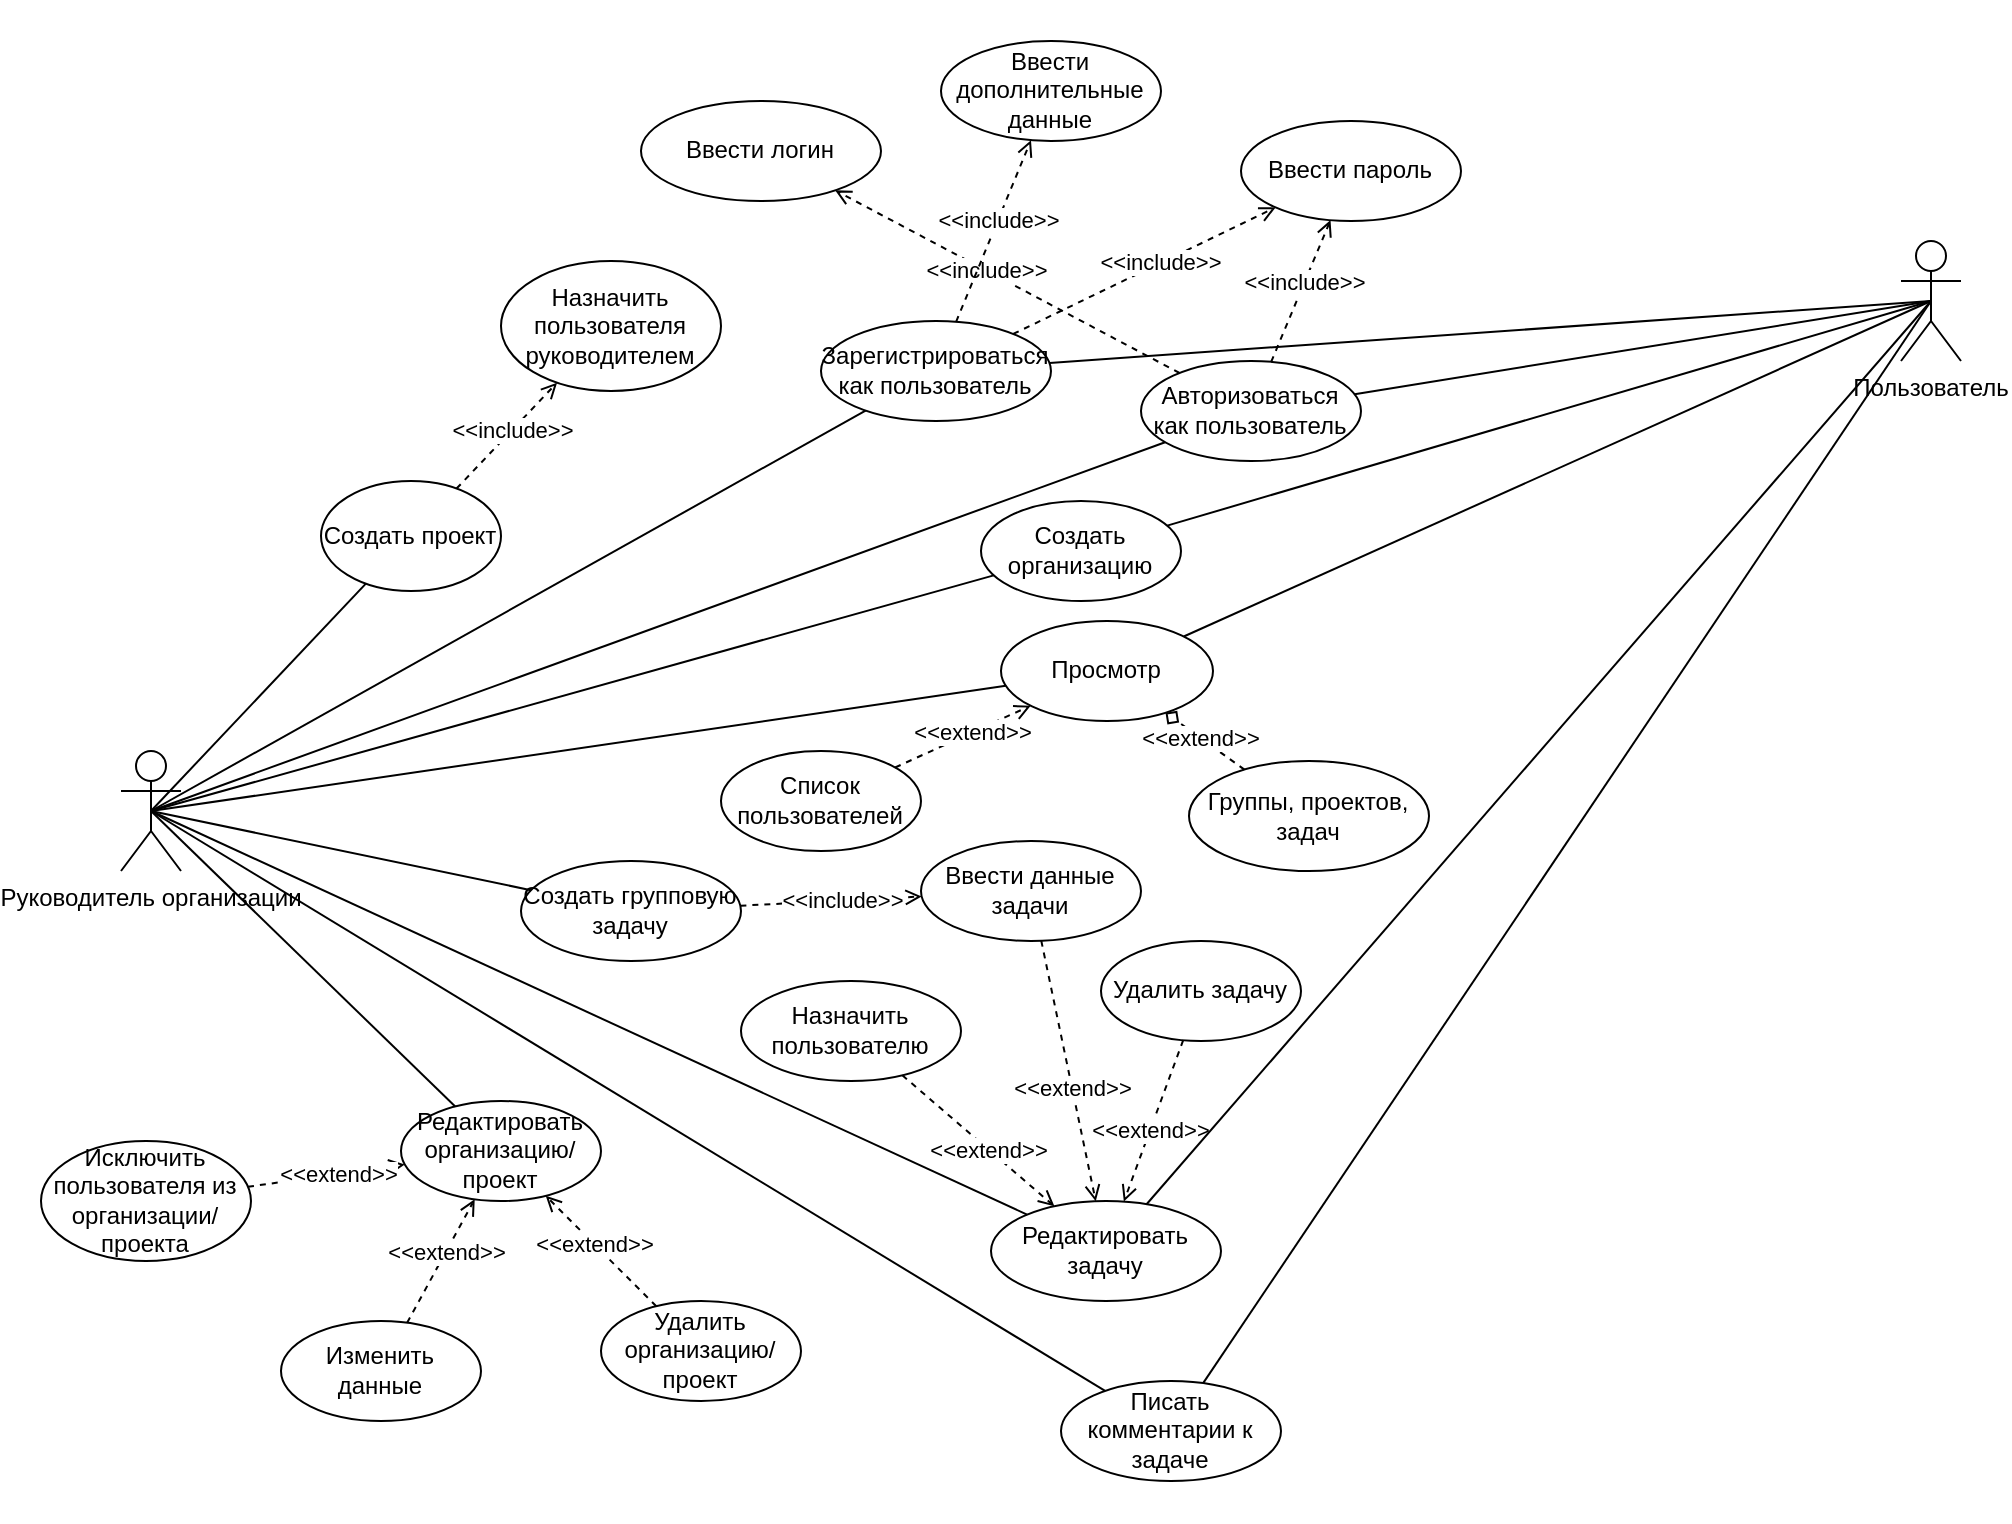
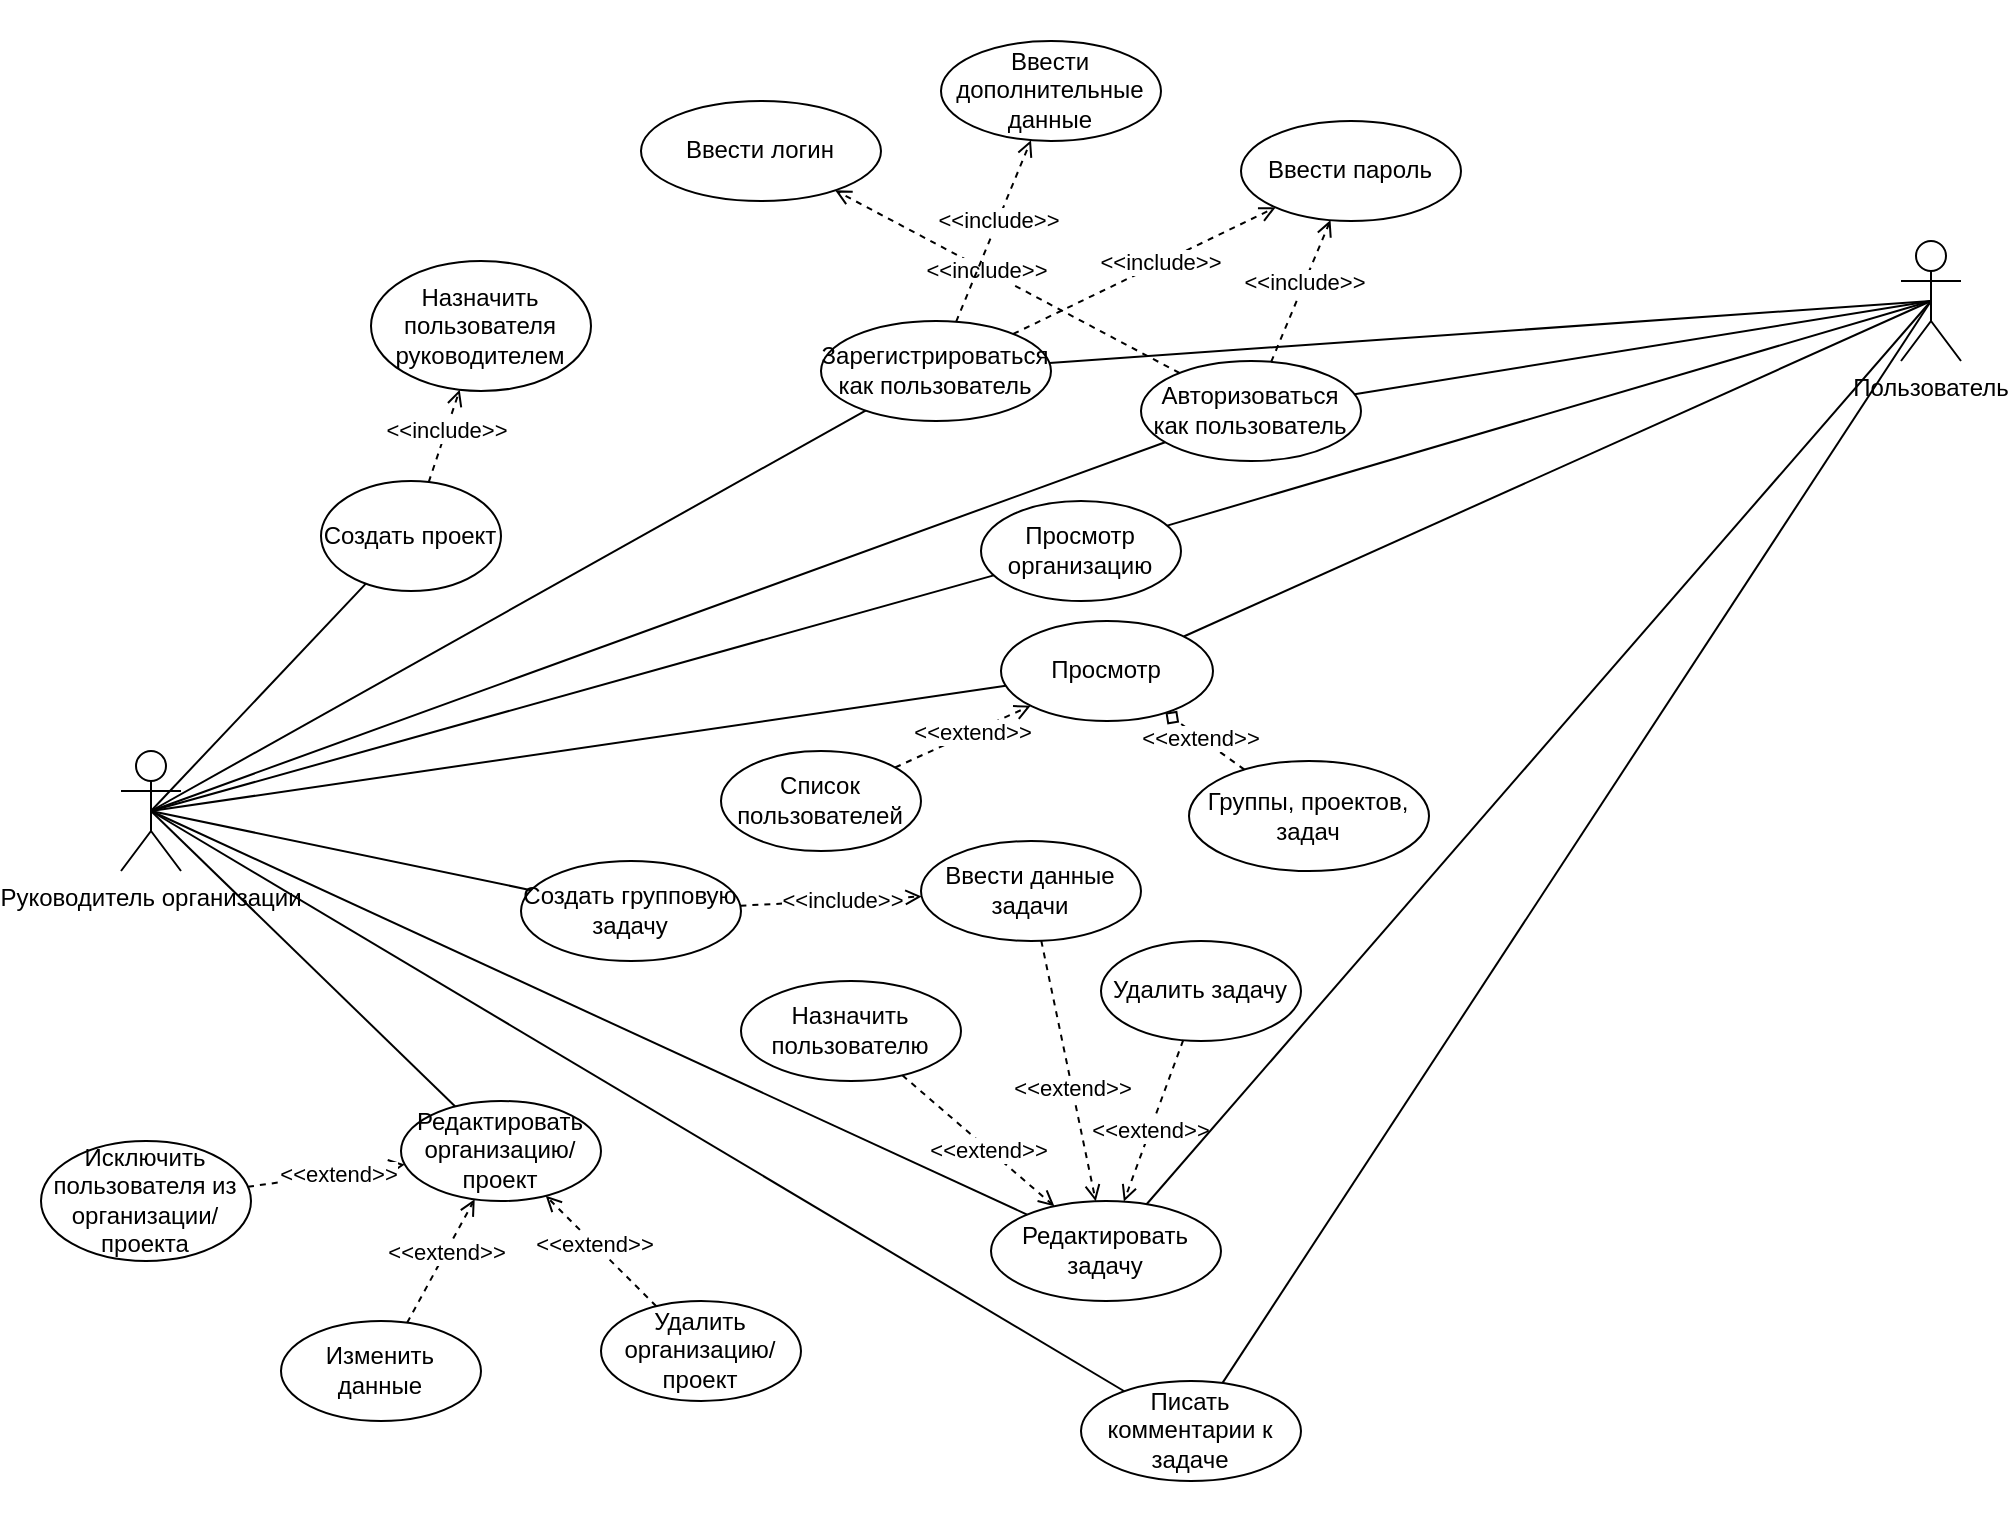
node "Назначить пользователя руководителем": moved (611, 326) -> (481, 326)
node "Создать организацию": label "Создать организацию" -> "Просмотр организацию"
node "Писать комментарии к задаче": moved (1171, 1431) -> (1191, 1431)
